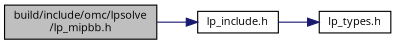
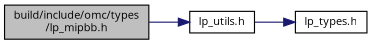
node "build/include/omc/lpsolve /lp_mipbb.h": label "build/include/omc/lpsolve /lp_mipbb.h" -> "build/include/omc/types /lp_mipbb.h"
node "lp_include.h": label "lp_include.h" -> "lp_utils.h"
